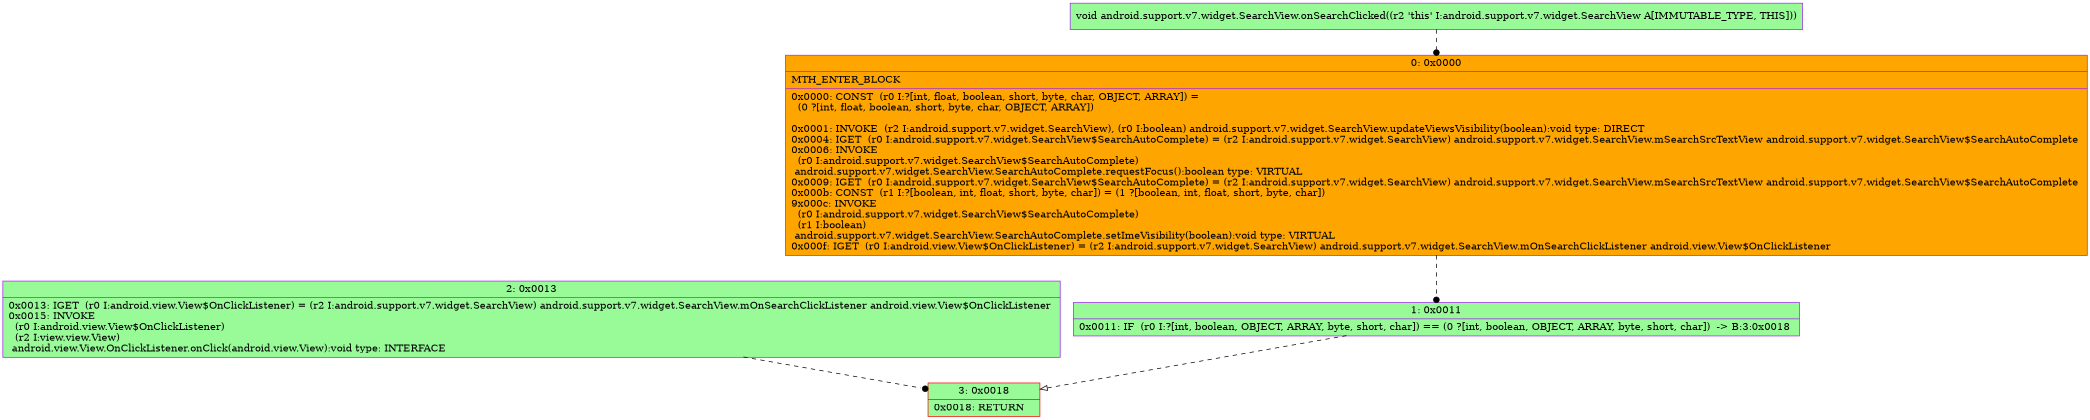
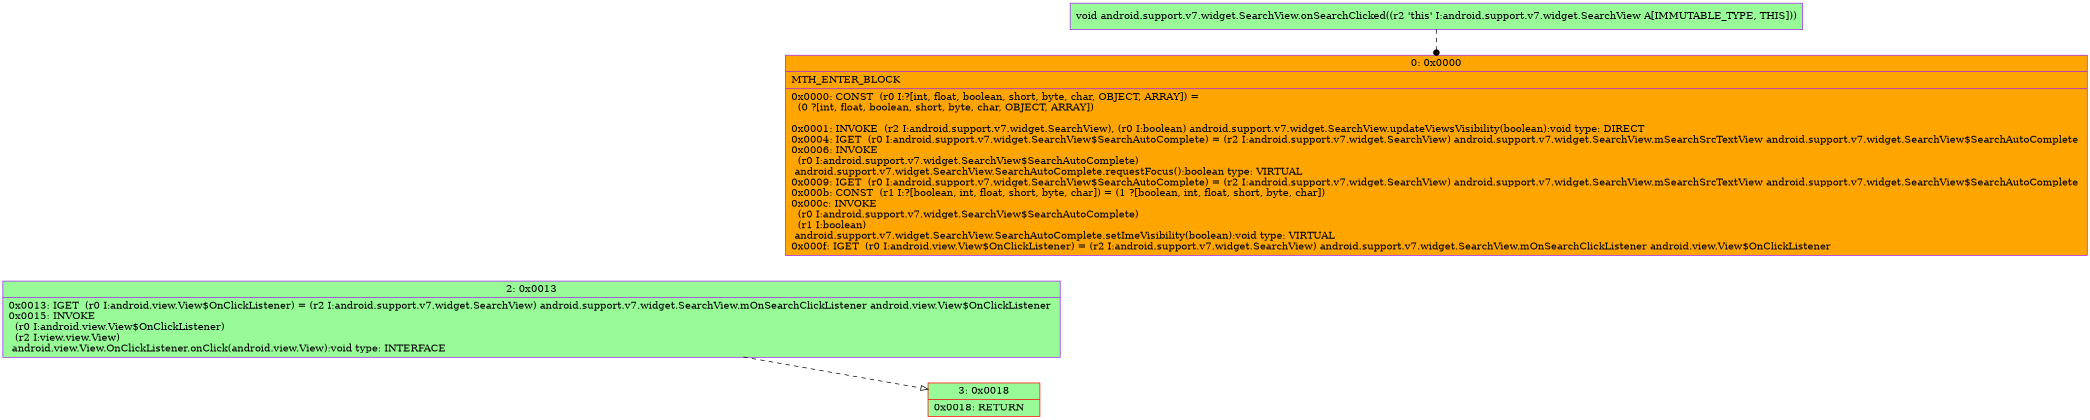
node "0: 0x0000": text "9x000c: INVOKE" -> "0x000c: INVOKE"
node "1: 0x0011": removed
edge "2: 0x0013" -> "3: 0x0018": arrowhead dot -> onormal
